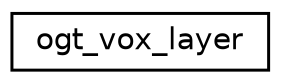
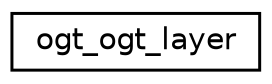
node "ogt_vox_layer": label "ogt_vox_layer" -> "ogt_ogt_layer"
